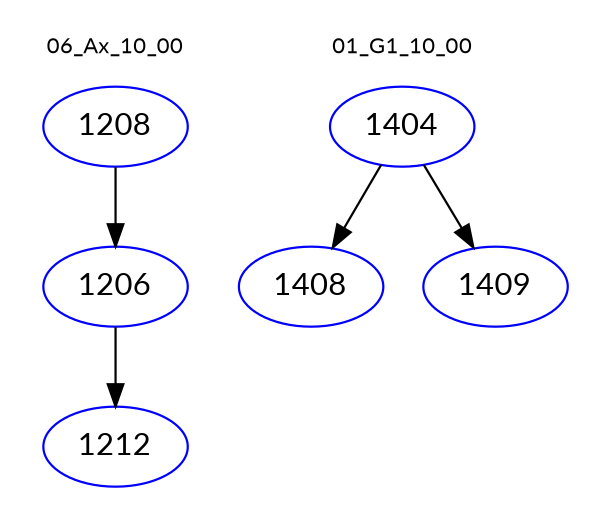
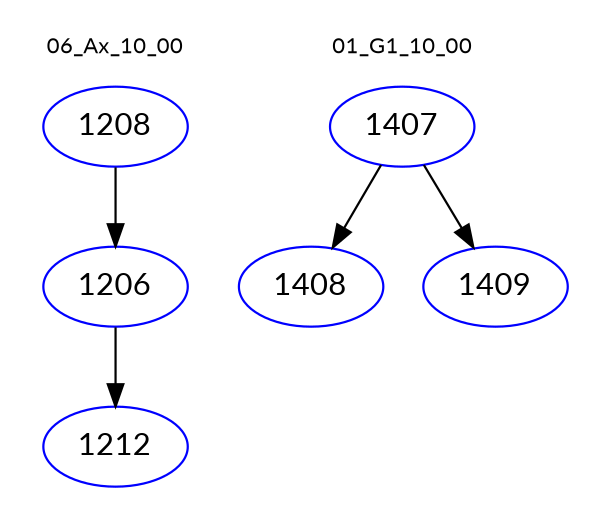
node "1404": label "1404" -> "1407"
